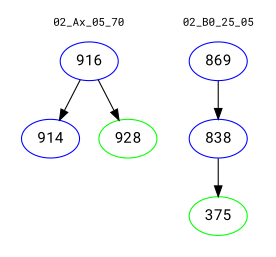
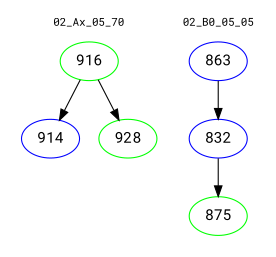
cluster "02_B0_25_05": label "02_B0_25_05" -> "02_B0_05_05"
node "916": color blue -> green
node "869": label "869" -> "863"
node "838": label "838" -> "832"
node "375": label "375" -> "875"
